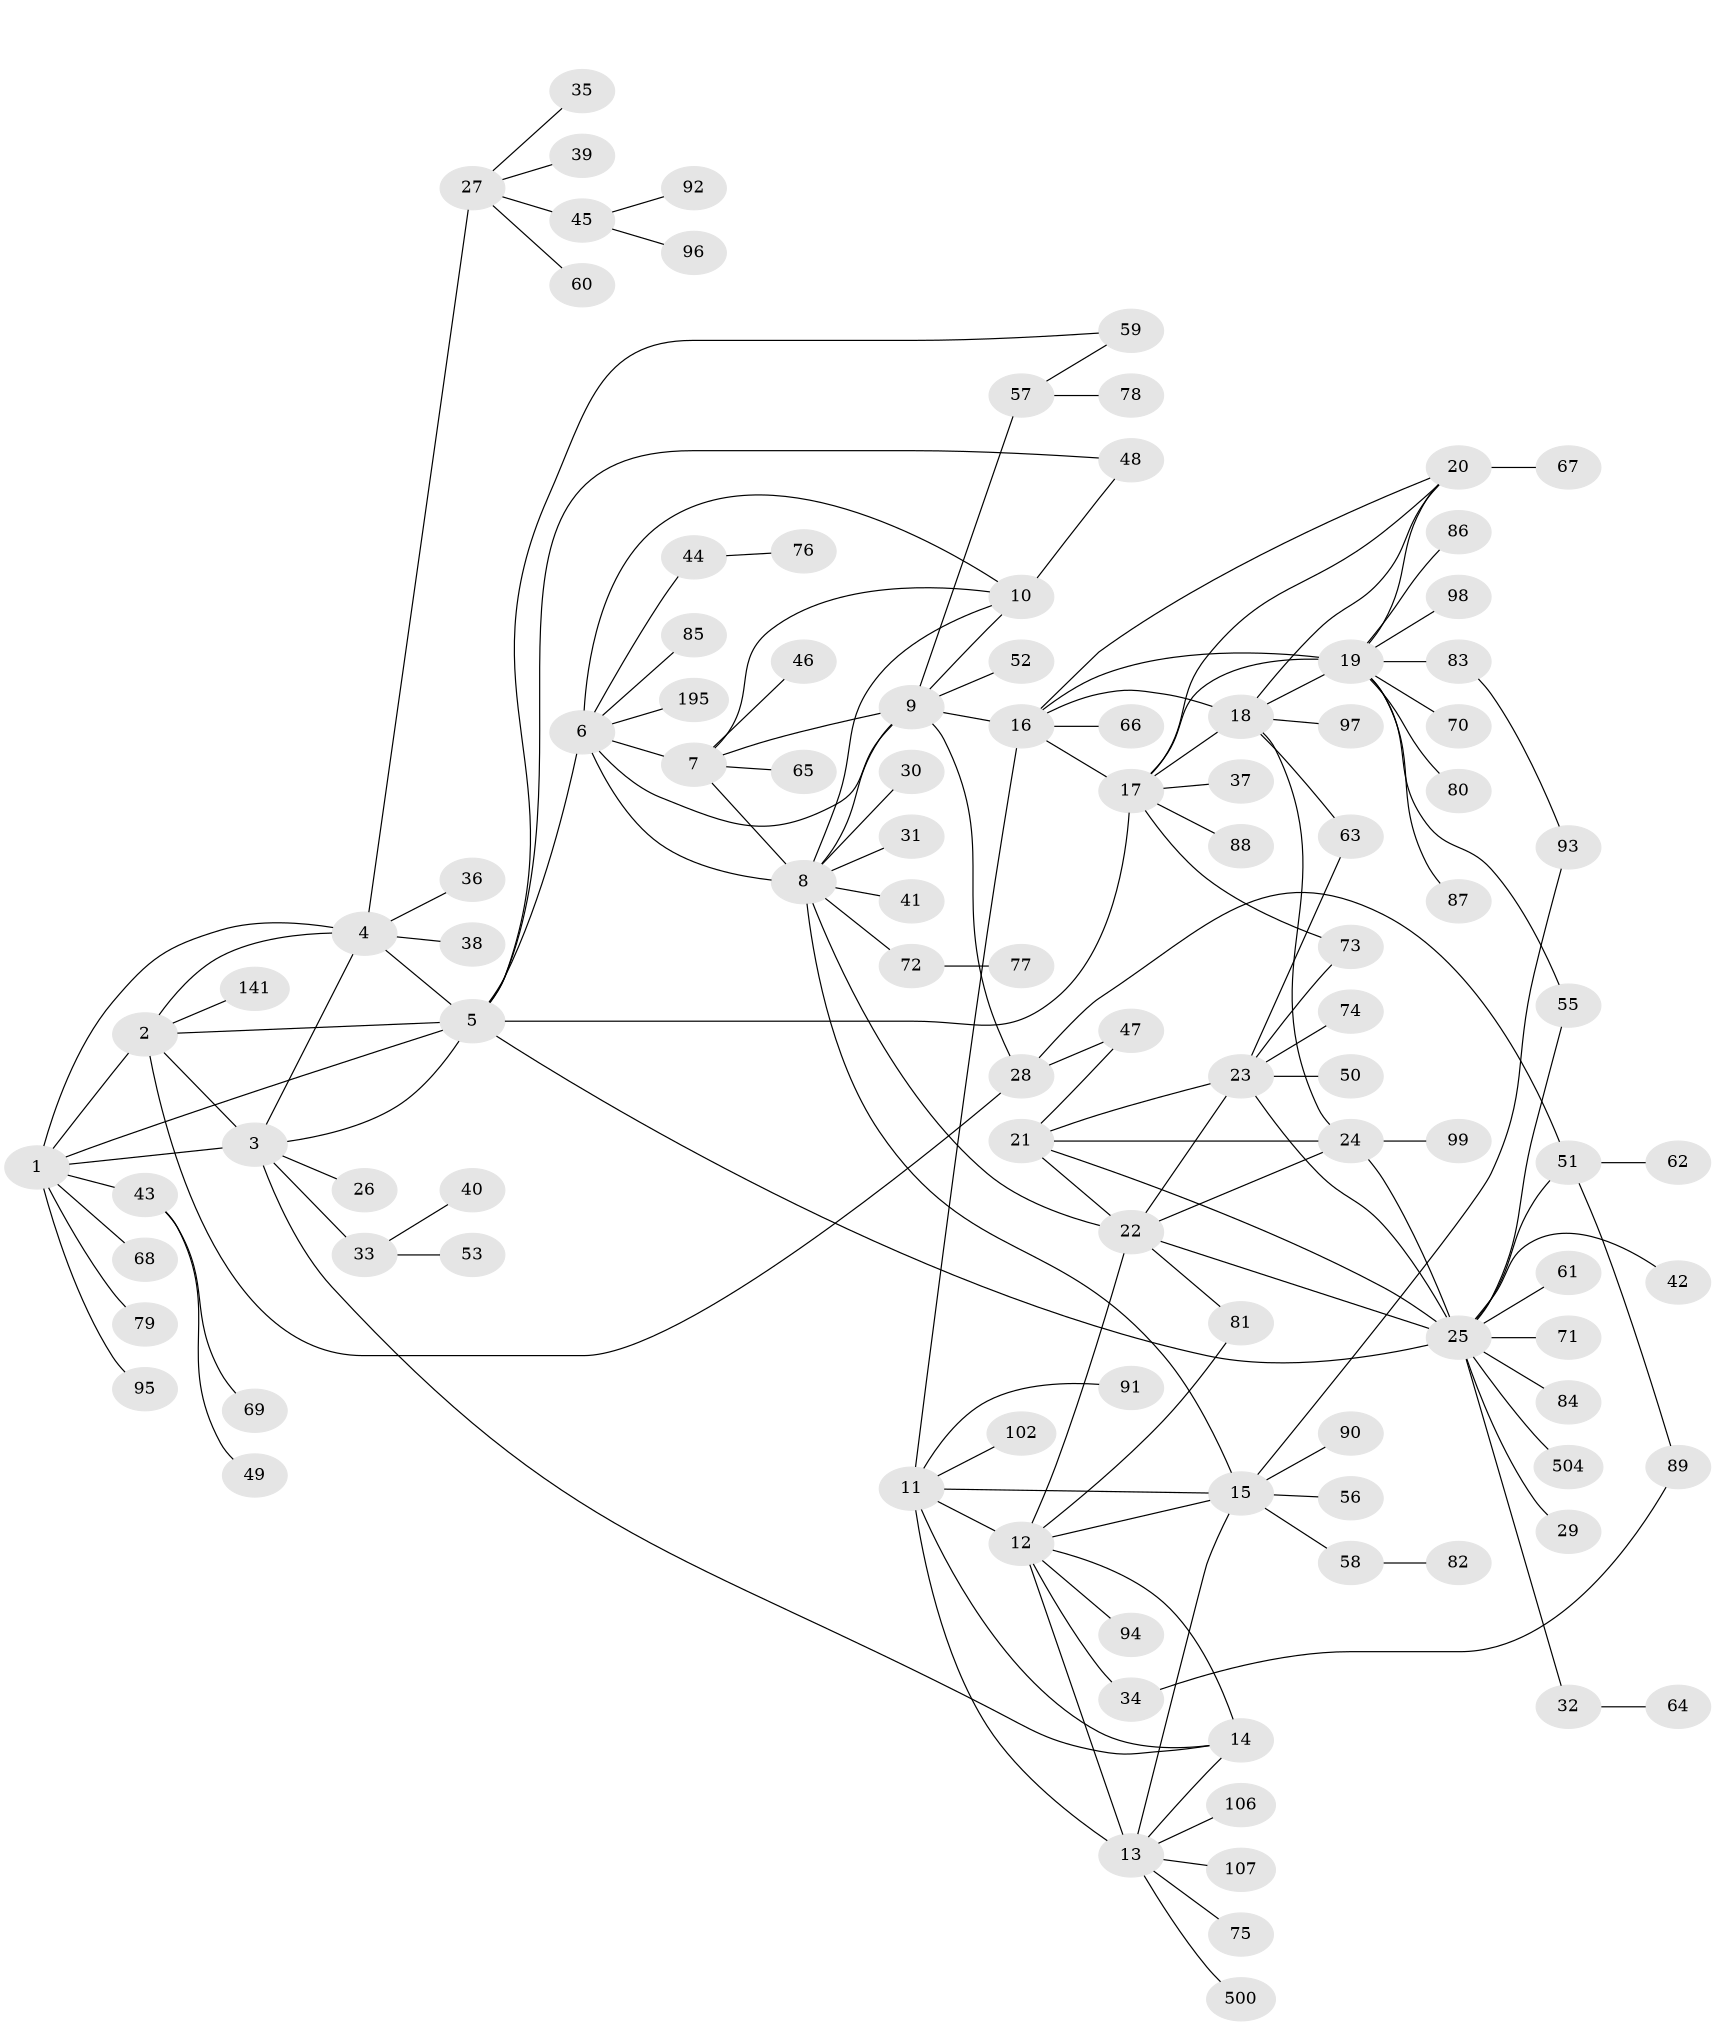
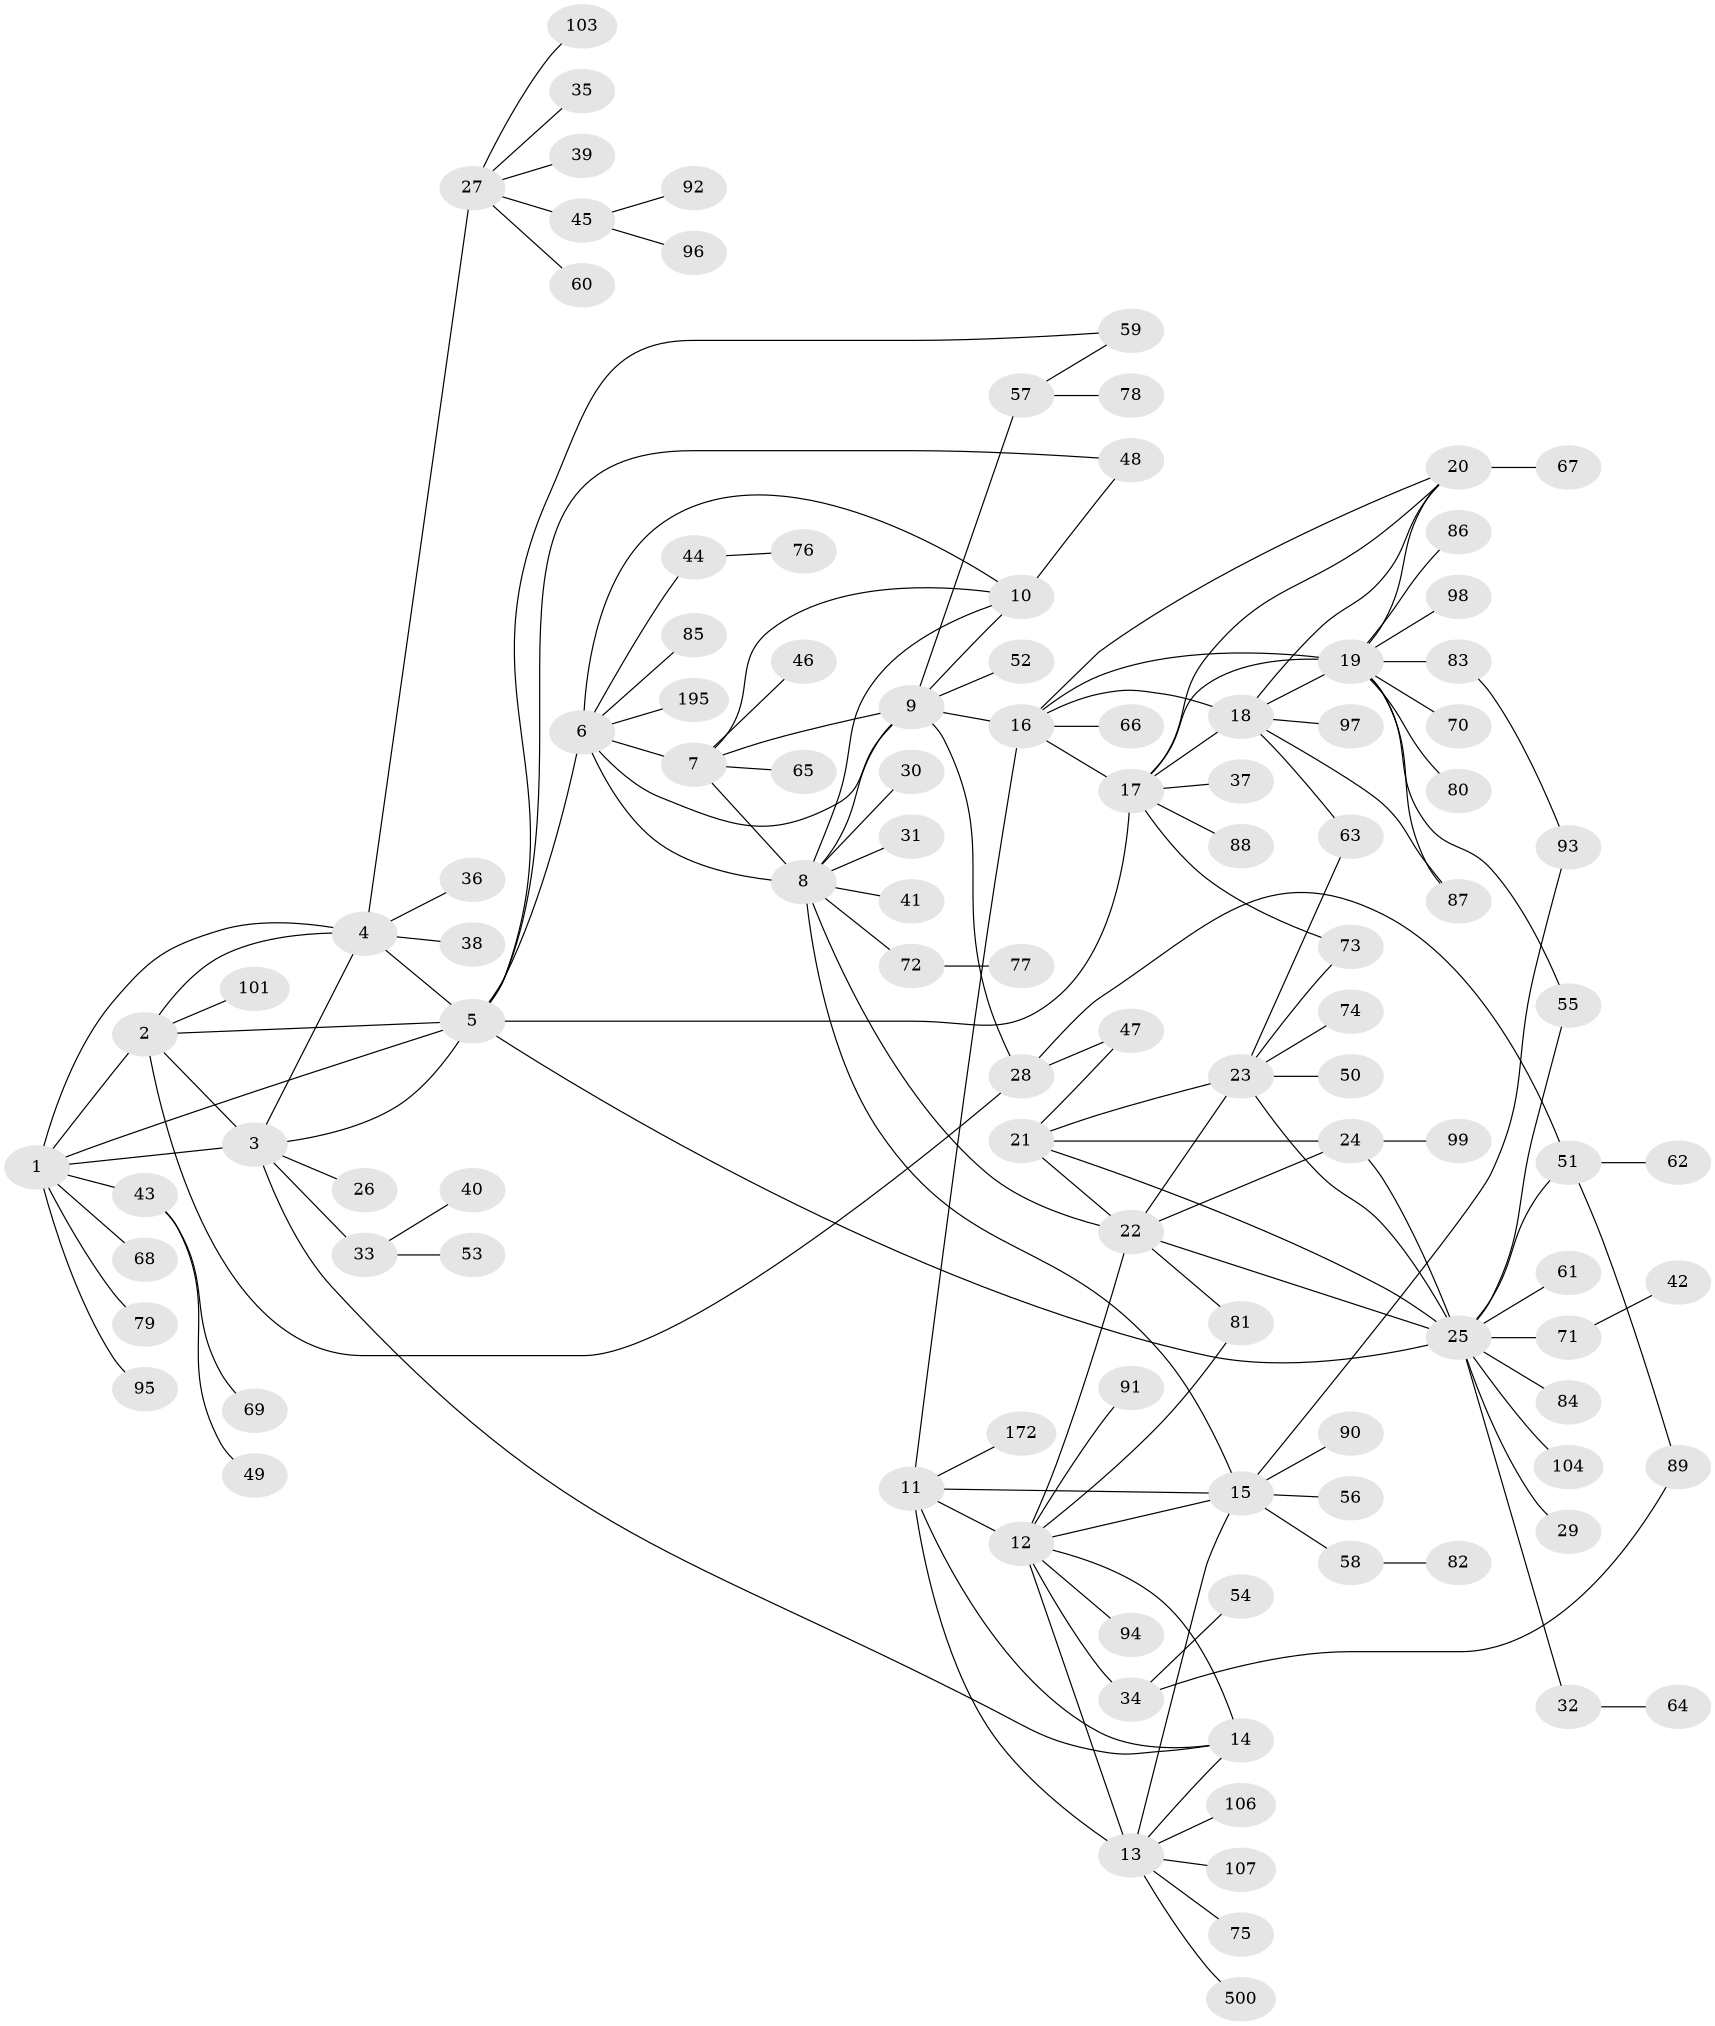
node "103": added
edge "18" -- "24": now "18" -- "87"
node "141": label "141" -> "101"
edge "42" -- "25": now "42" -- "71"
edge "91" -- "11": now "91" -- "12"
node "102": label "102" -> "172"
node "504": label "504" -> "104"
node "54": added
